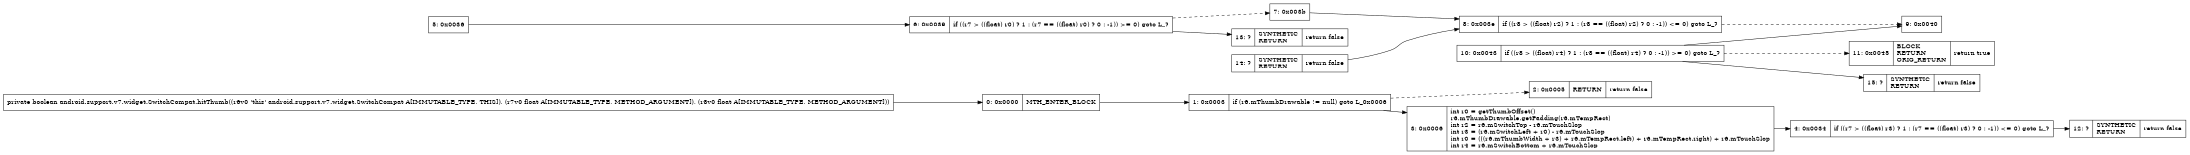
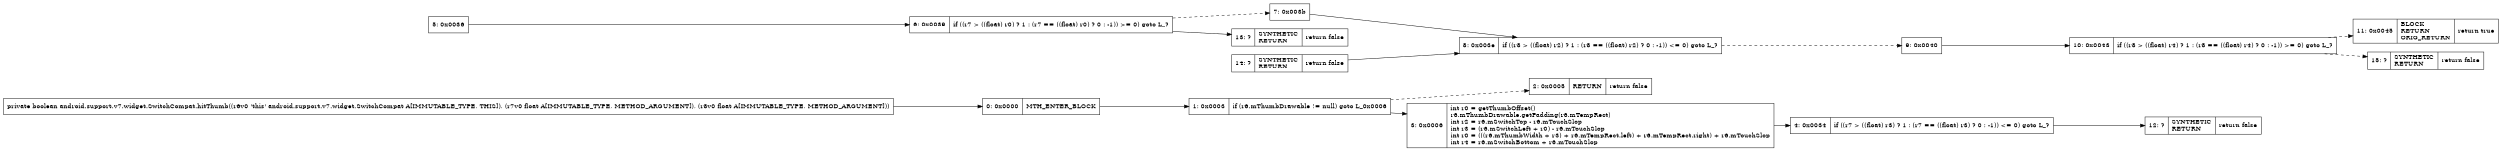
edge "10: 0x0043" -> "9: 0x0040": reversed
edge "10: 0x0043" -> "15: ?": style solid -> dashed
